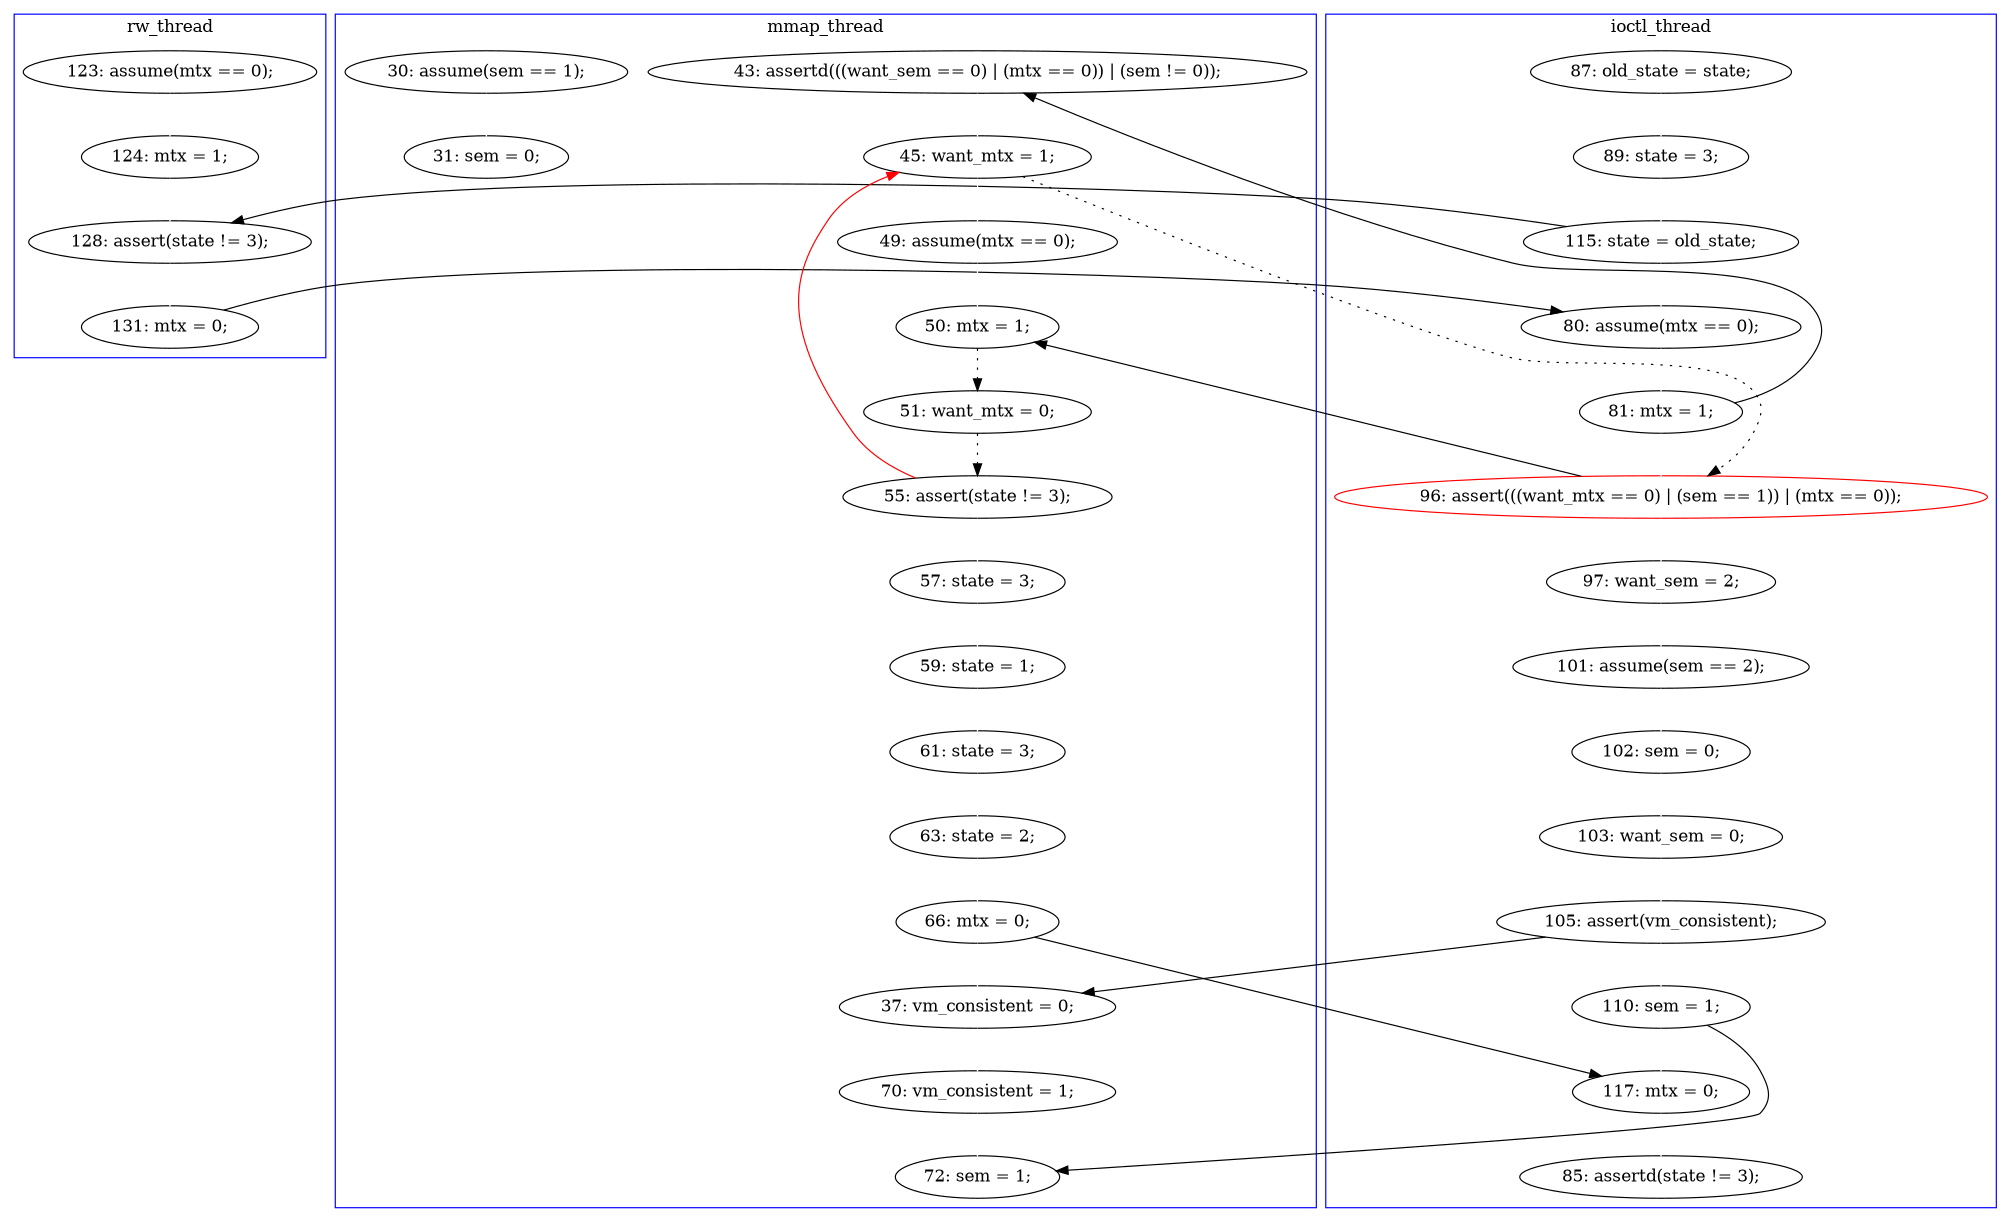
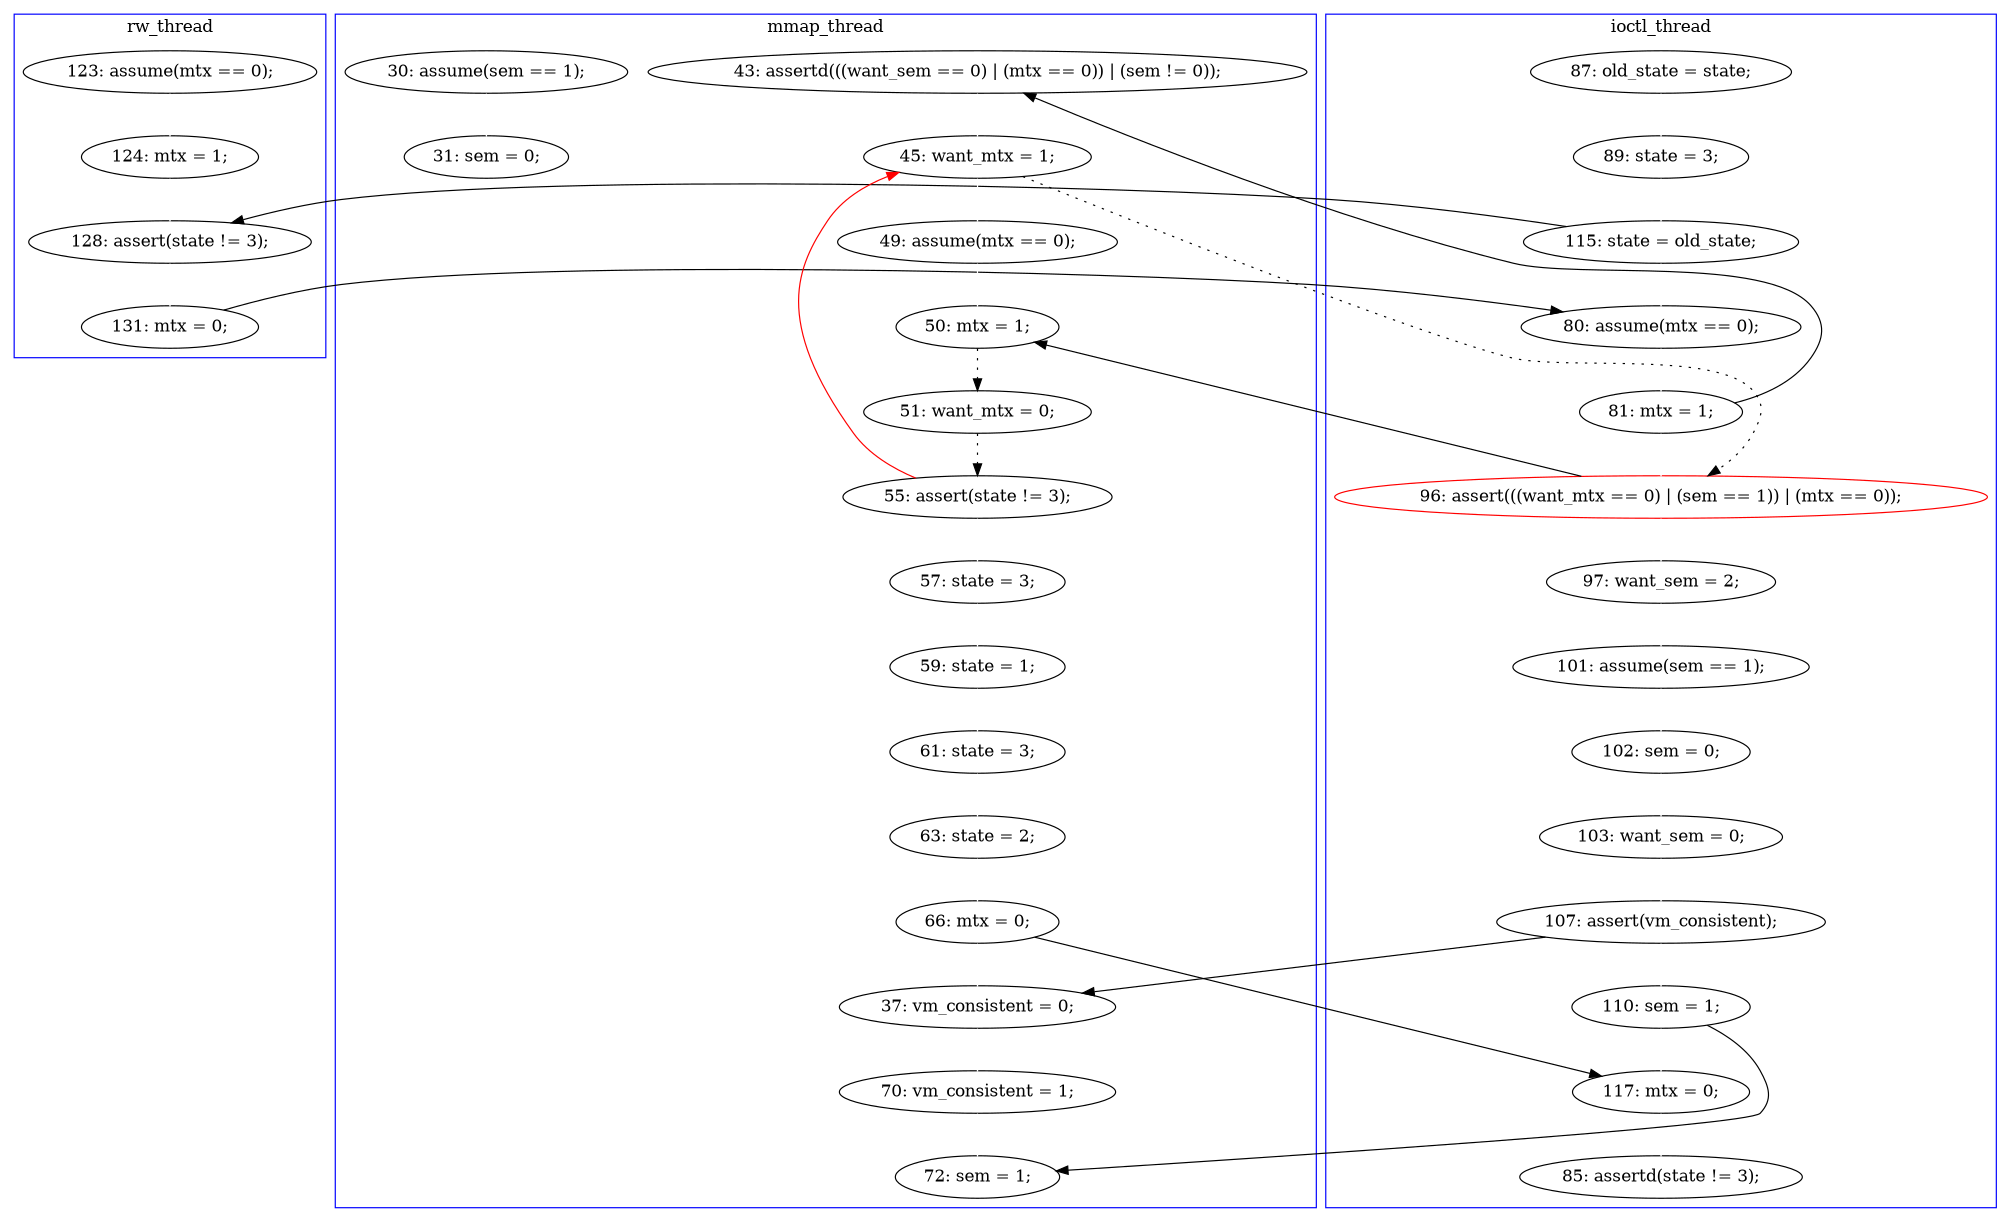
node "101: assume(sem == 2);": label "101: assume(sem == 2);" -> "101: assume(sem == 1);"
node "105: assert(vm_consistent);": label "105: assert(vm_consistent);" -> "107: assert(vm_consistent);"
